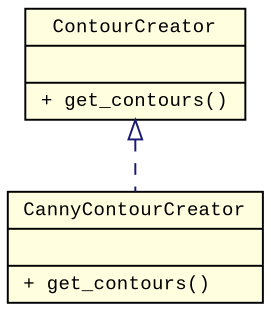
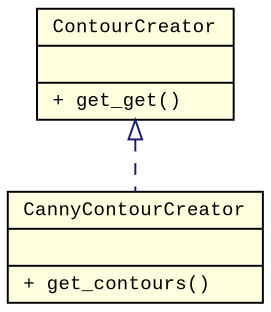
node "ContourCreator": text "+ get_contours()" -> "+ get_get()"
